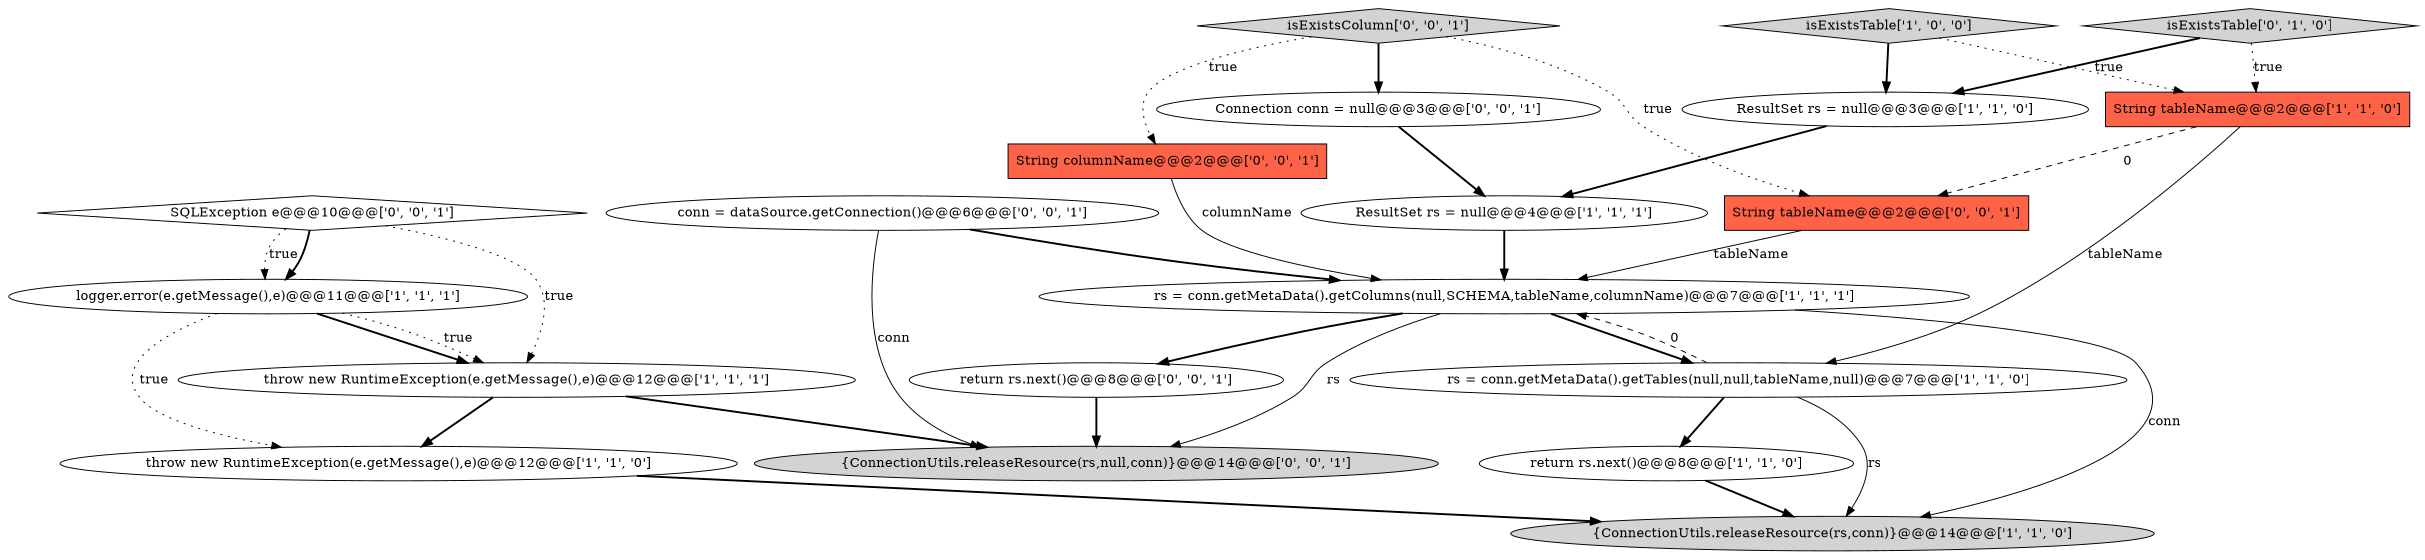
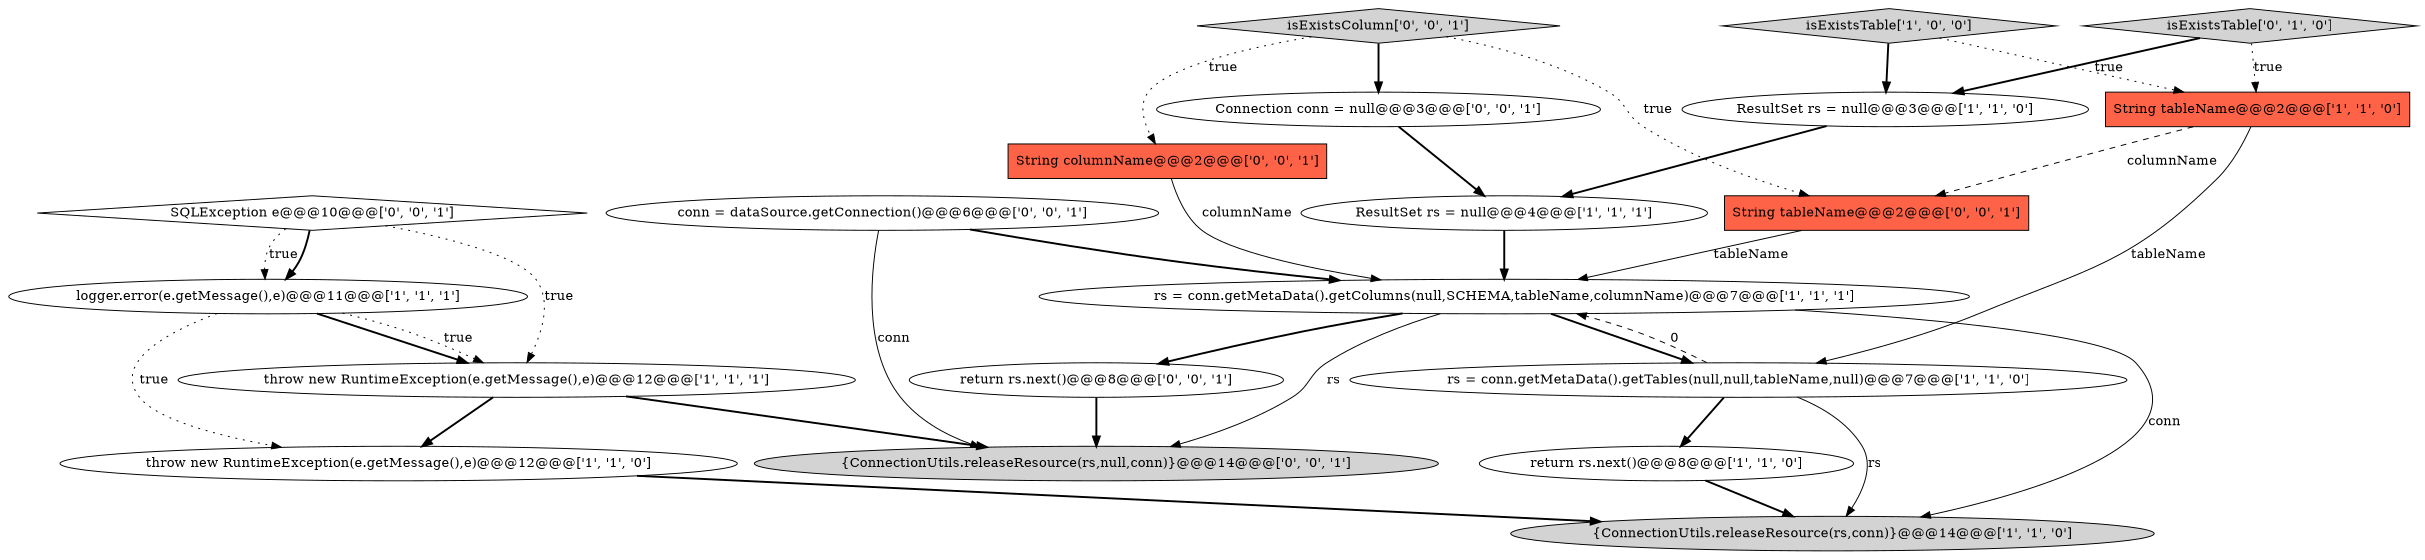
edge "String tableName@@@2@@@['1', '1', '0']" -> "String tableName@@@2@@@['0', '0', '1']": label "0" -> "columnName"
